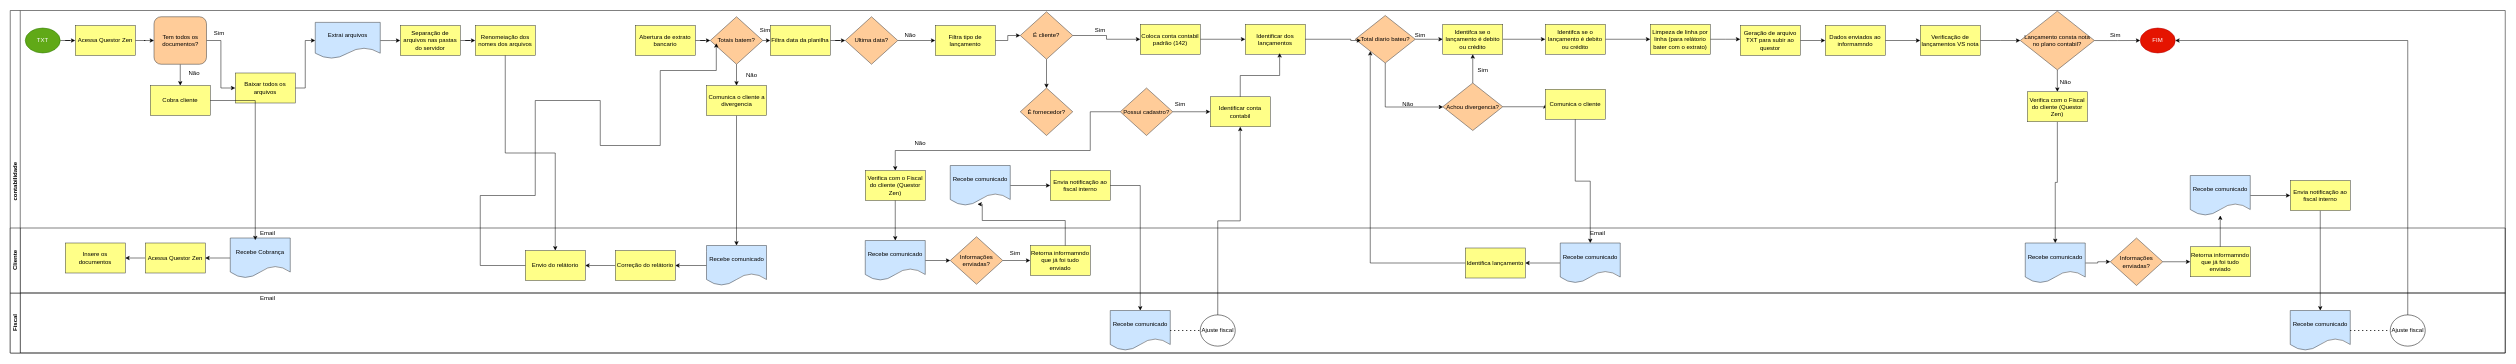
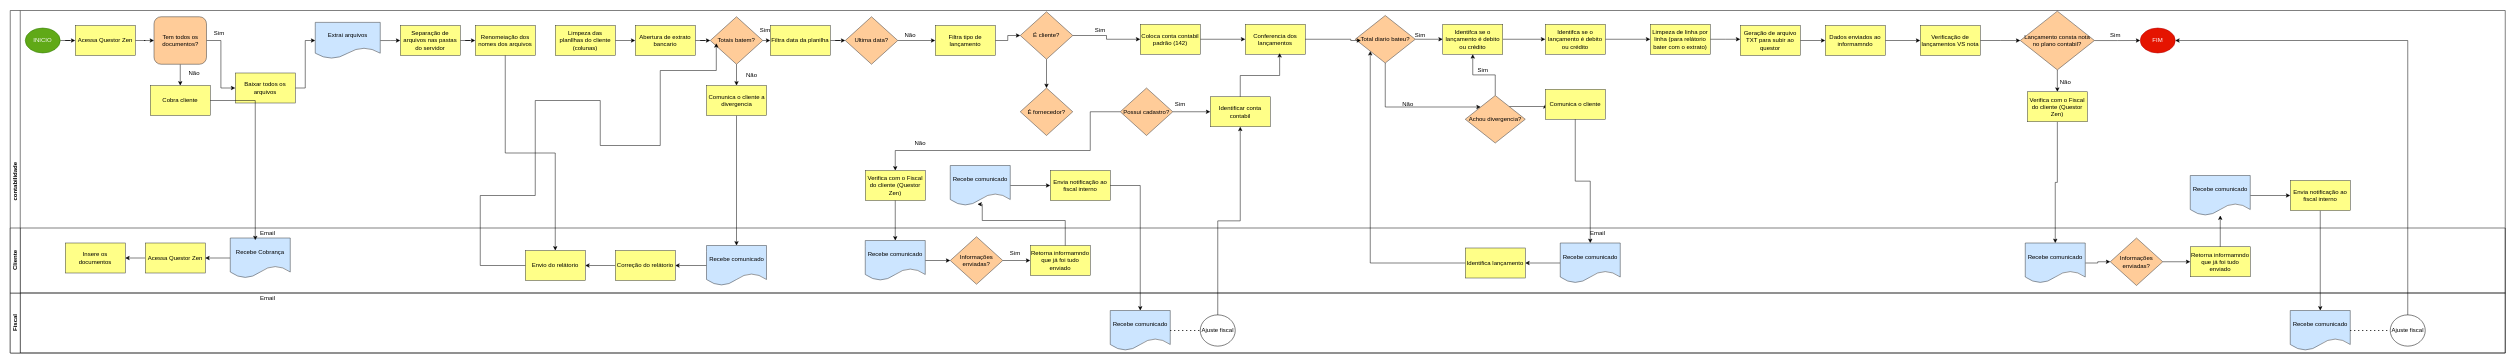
node "Identificar dos lançamentos": label "Identificar dos lançamentos" -> "Conferencia dos lançamentos"
node "TXT": label "TXT" -> "INICIO"
node "Limpeza das planllhas do cliente (colunas)": added
edge "Limpeza das planllhas do cliente (colunas)" -> "Abertura de extrato bancario": added
node "Achou divergencia?": moved (1473, 107) -> (1495, 119)
